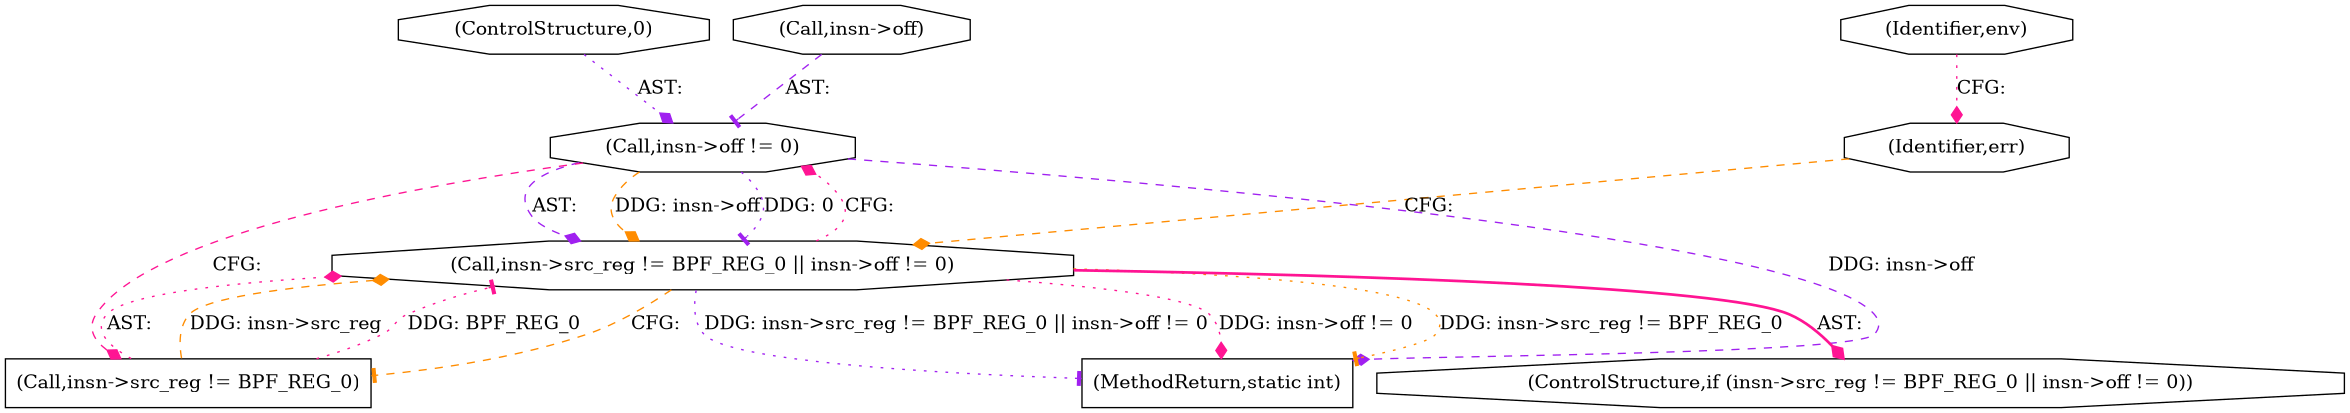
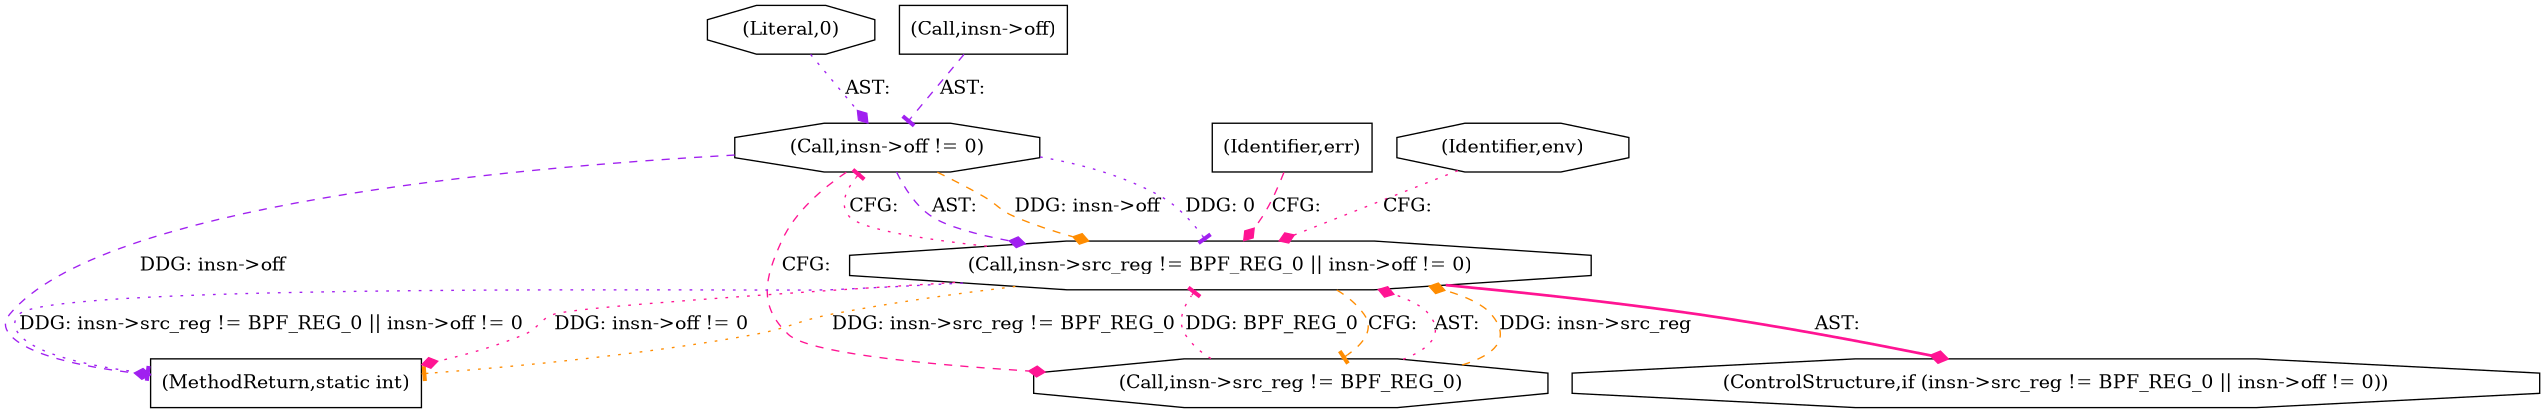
node "(ControlStructure,0)": label "(ControlStructure,0)" -> "(Literal,0)"
node "(Call,insn->off)": shape octagon -> box
edge "(Identifier,env)" -> "(Identifier,err)": now "(Identifier,env)" -> "(Call,insn->src_reg != BPF_REG_0 || insn->off != 0)"
node "(Identifier,err)": shape octagon -> box
edge "(Identifier,err)" -> "(Call,insn->src_reg != BPF_REG_0 || insn->off != 0)": color darkorange -> deeppink
edge "(Call,insn->src_reg != BPF_REG_0 || insn->off != 0)" -> "(Call,insn->off != 0)": arrowhead diamond -> tee
node "(Call,insn->src_reg != BPF_REG_0)": shape box -> octagon
